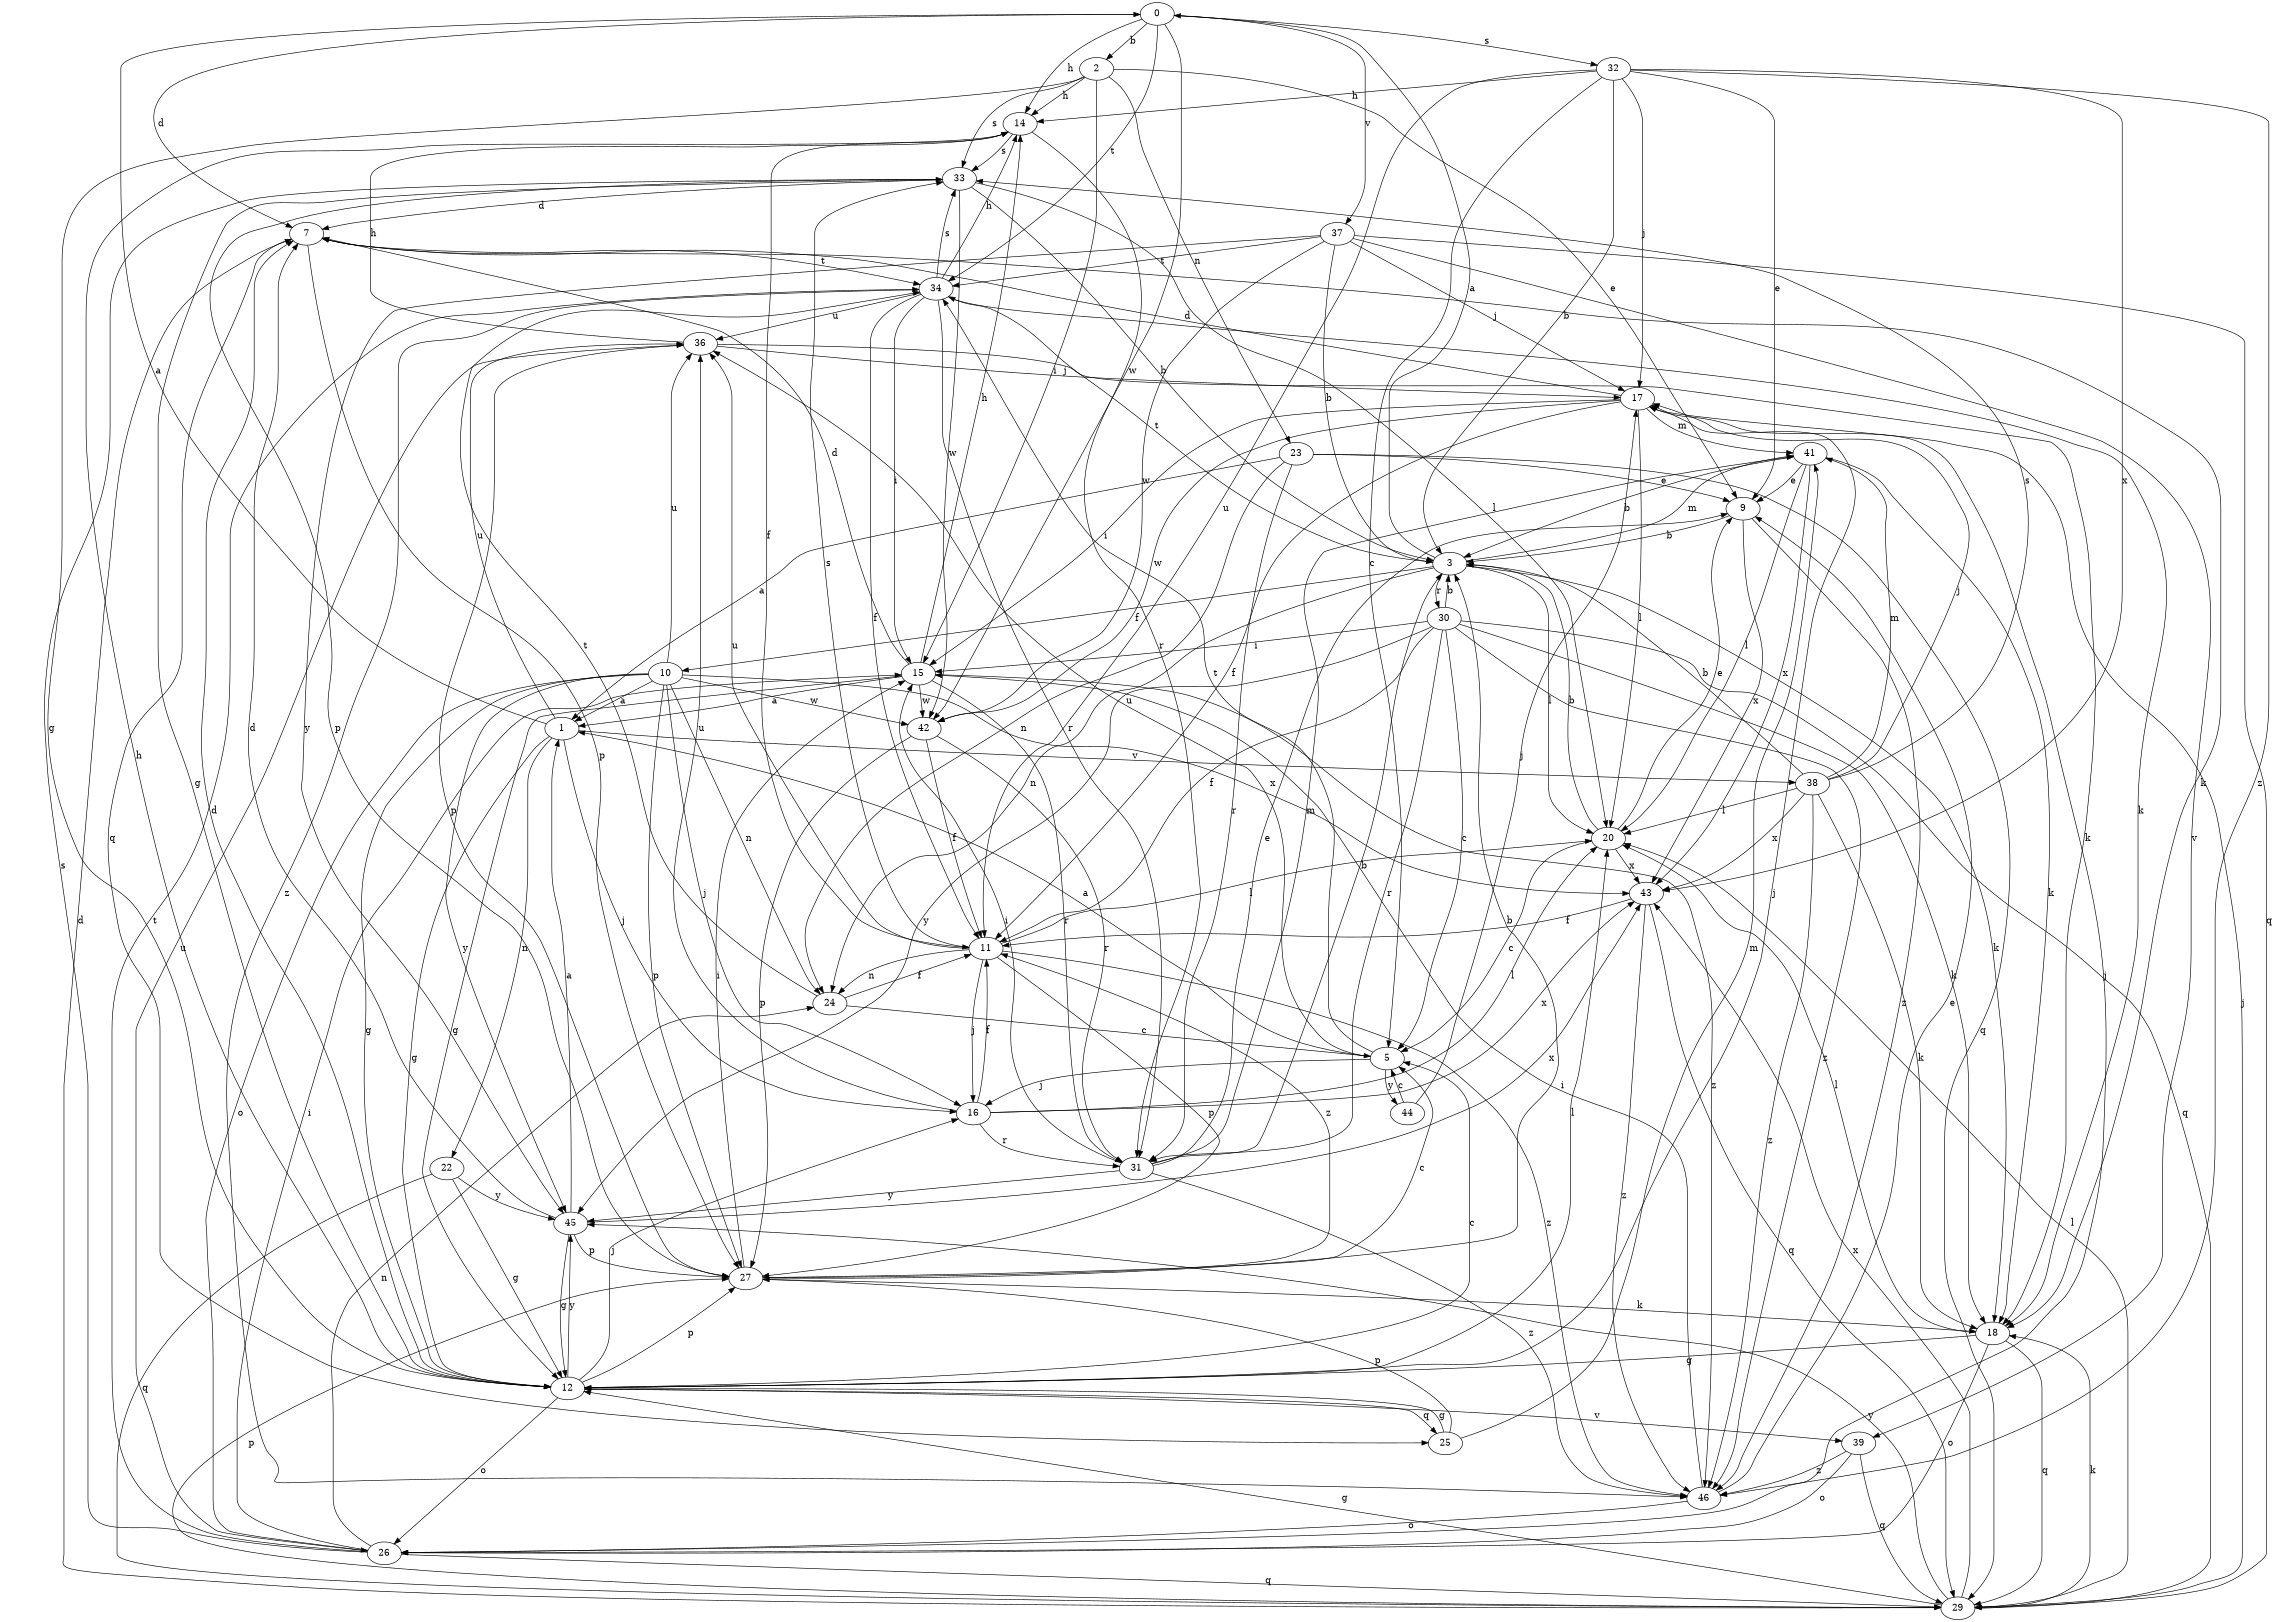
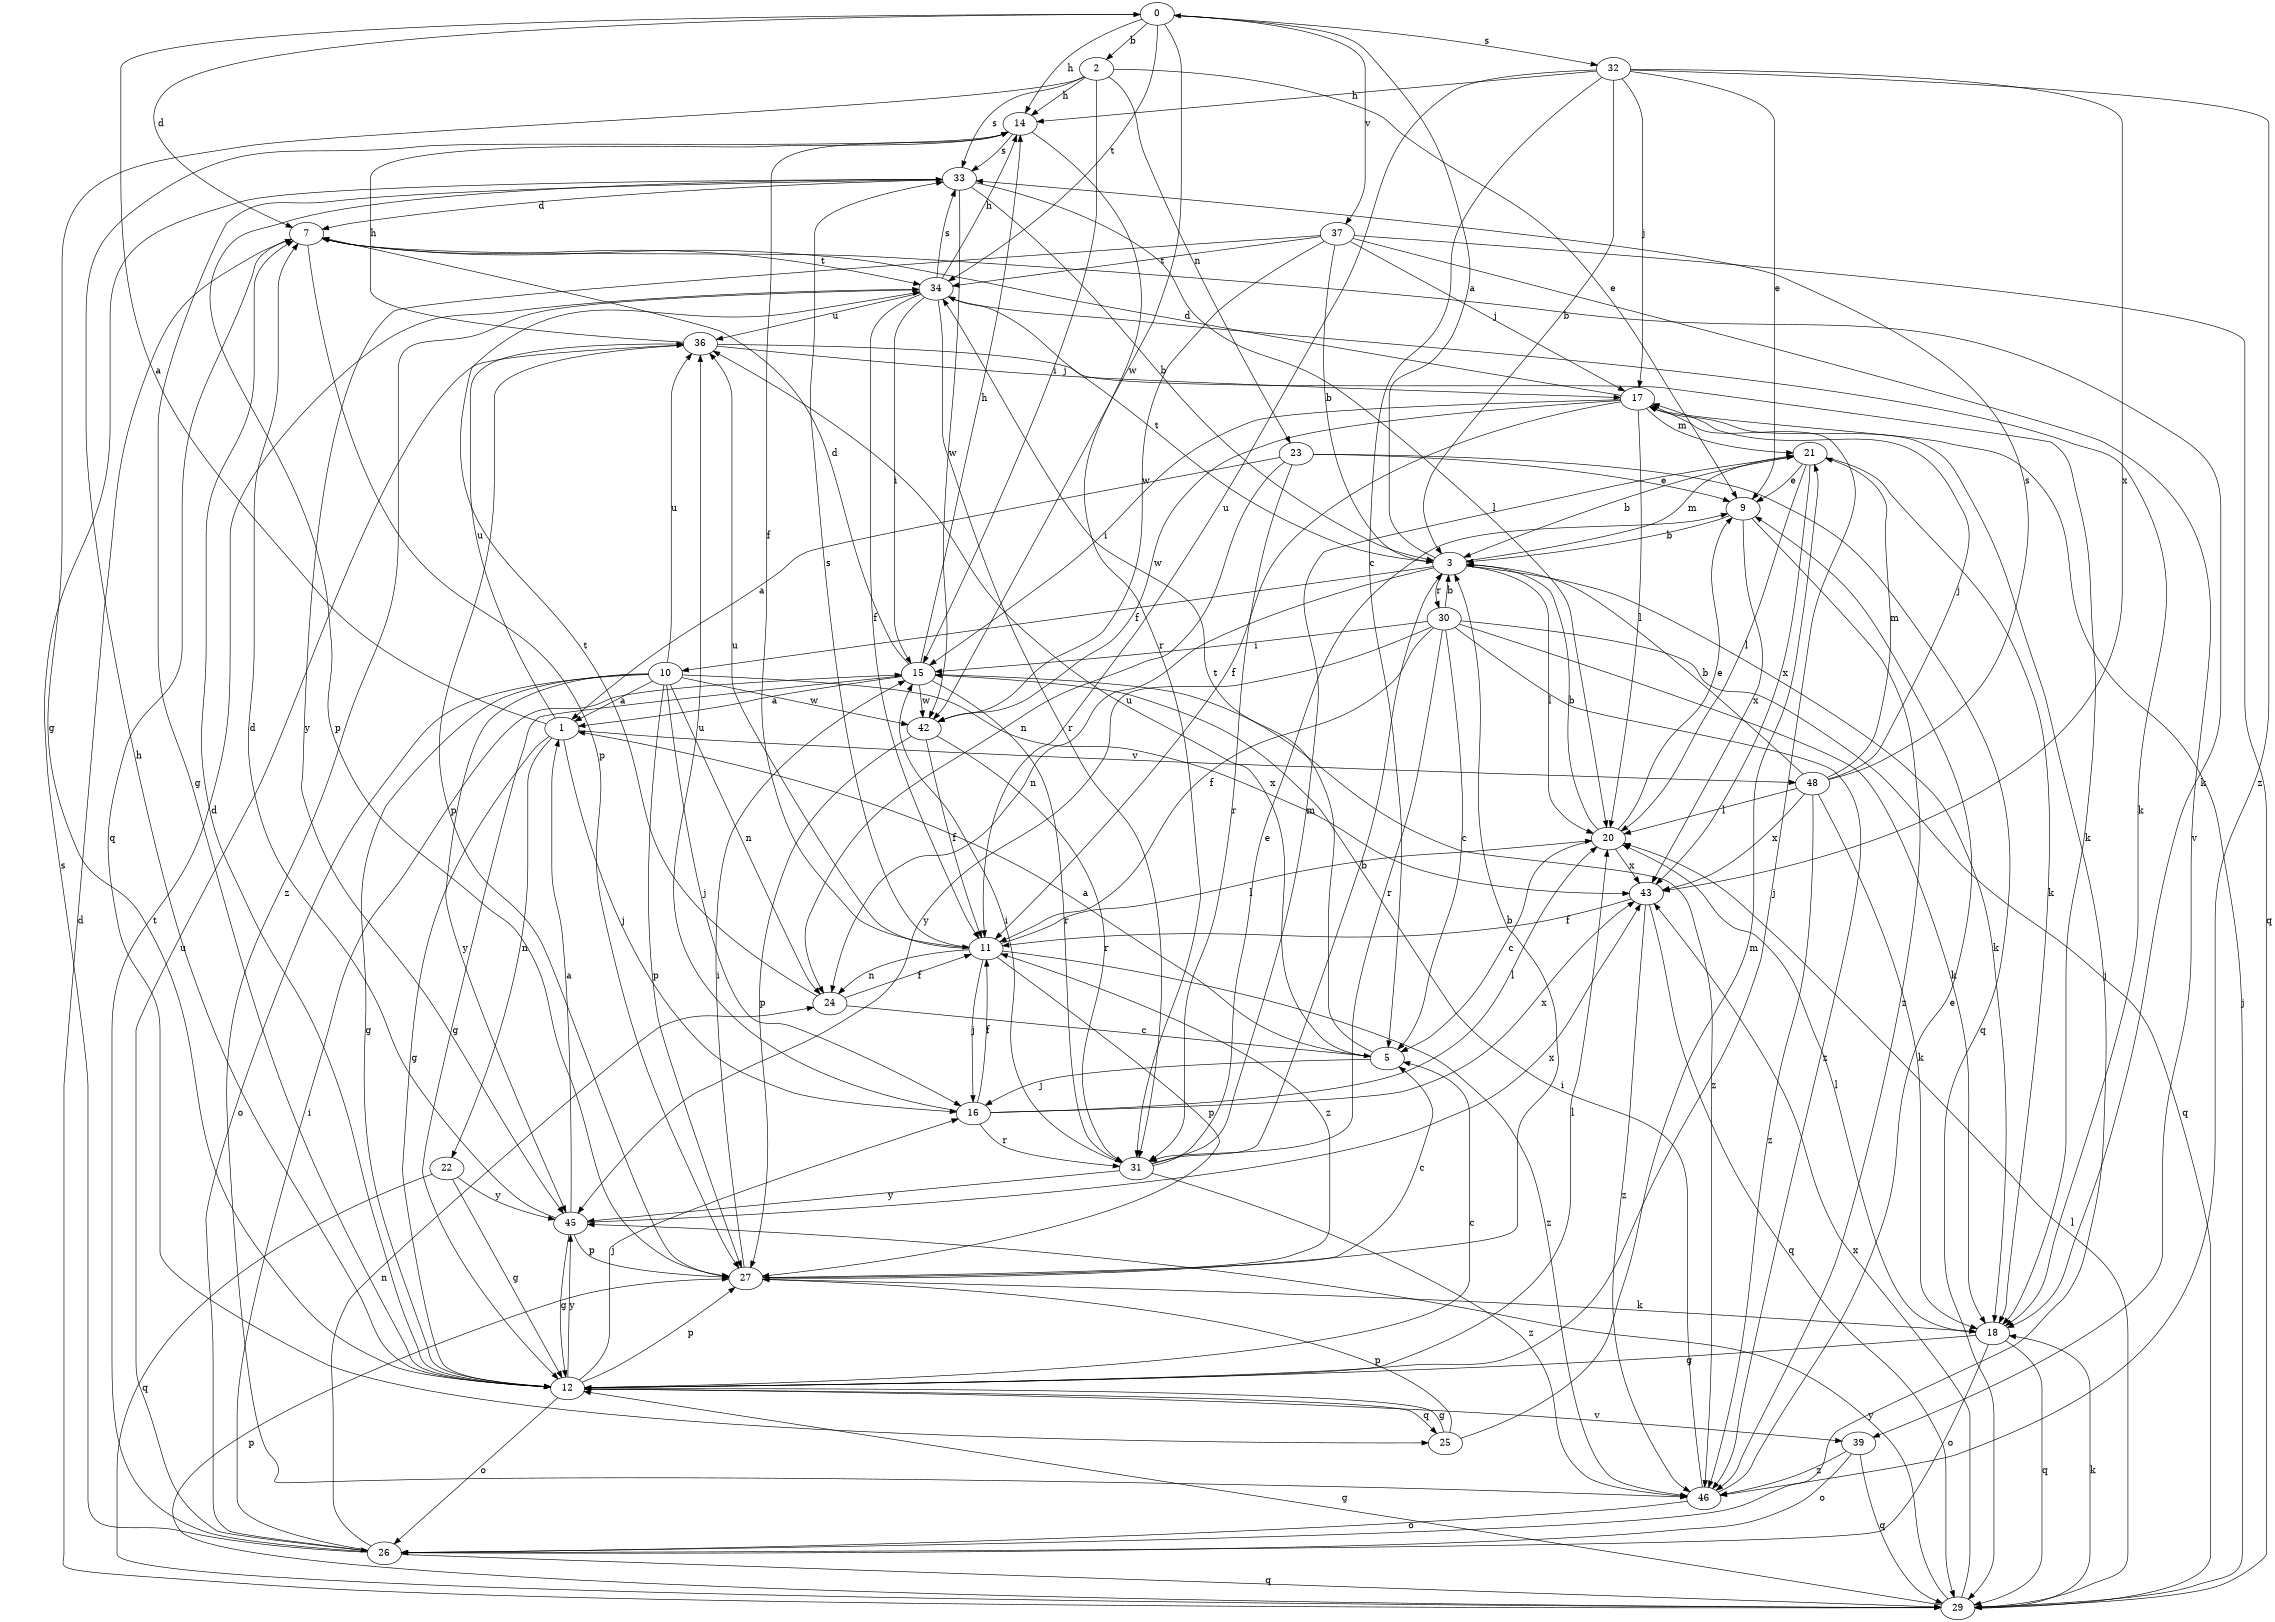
node "41": label "41" -> "21"
node "38": label "38" -> "48"
node "44": removed
